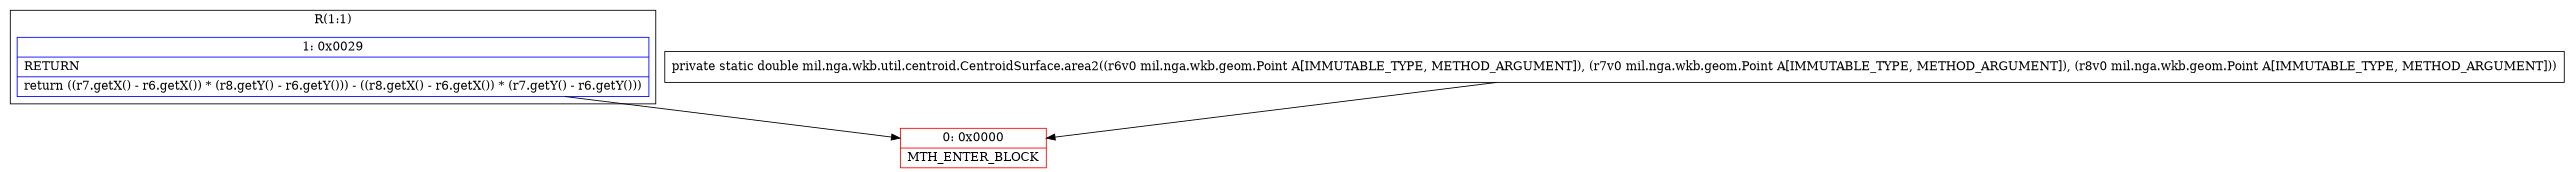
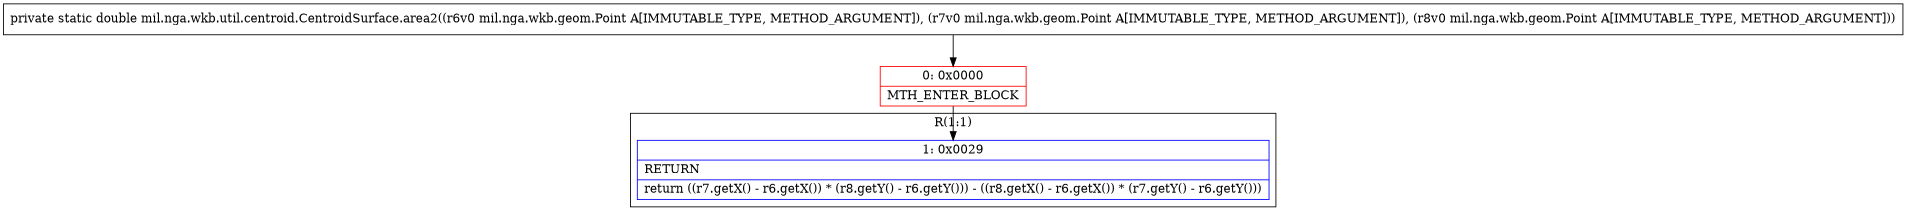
edge "1: 0x0029" -> "0: 0x0000": reversed
